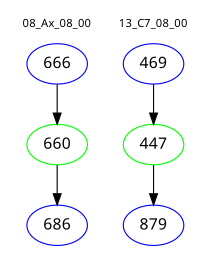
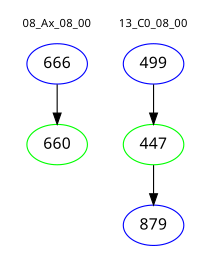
cluster "13_C7_08_00": label "13_C7_08_00" -> "13_C0_08_00"
node "469": label "469" -> "499"
node "686": removed
